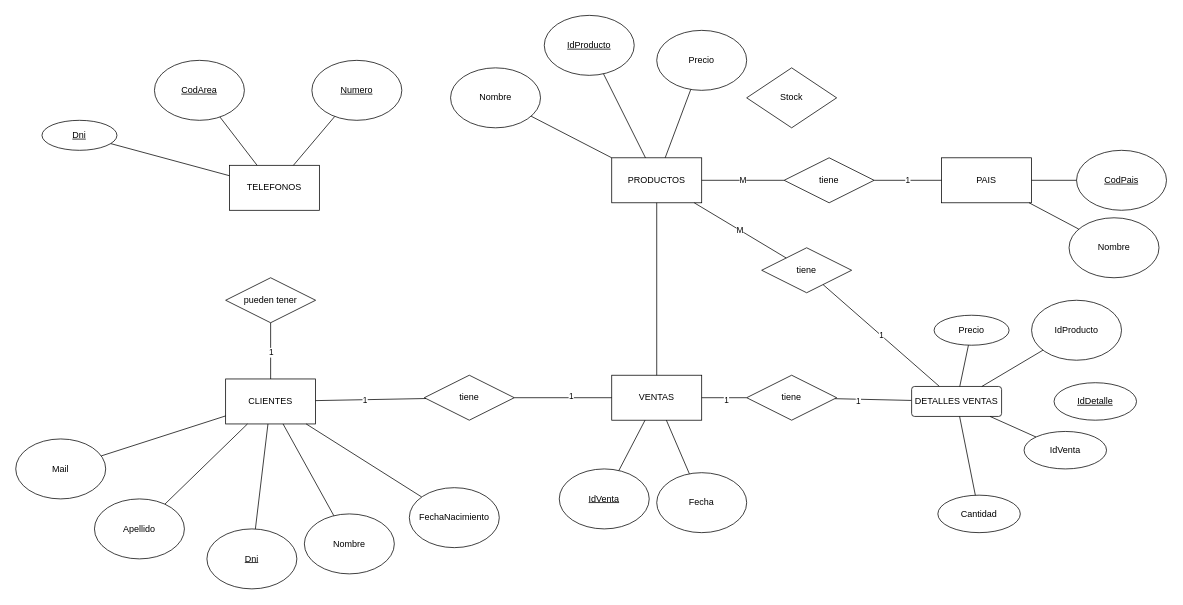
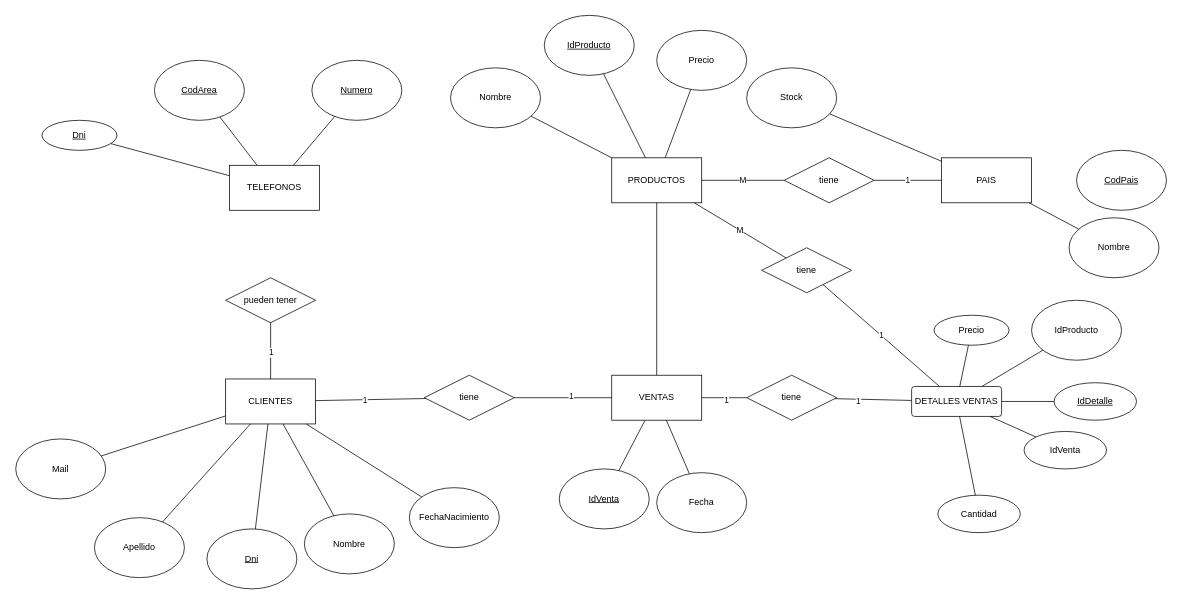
node "Stock": shape diamond -> ellipse
edge "PAIS" -- "CodPais": now "PAIS" -- "Stock"
edge "DETALLES VENTAS" -- "IdDetalle": added
node "Apellido": moved (139, 529) -> (139, 548)
